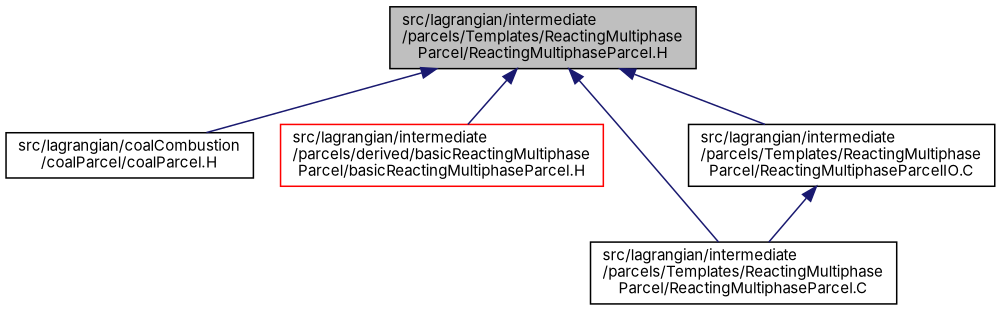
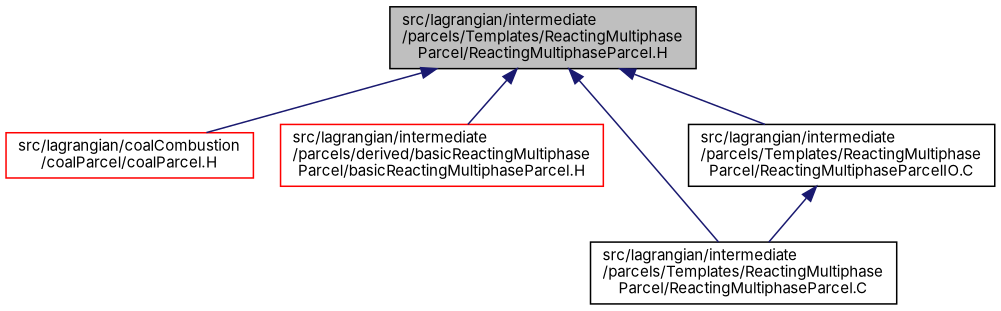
node "src/lagrangian/coalCombustion /coalParcel/coalParcel.H": color black -> red
